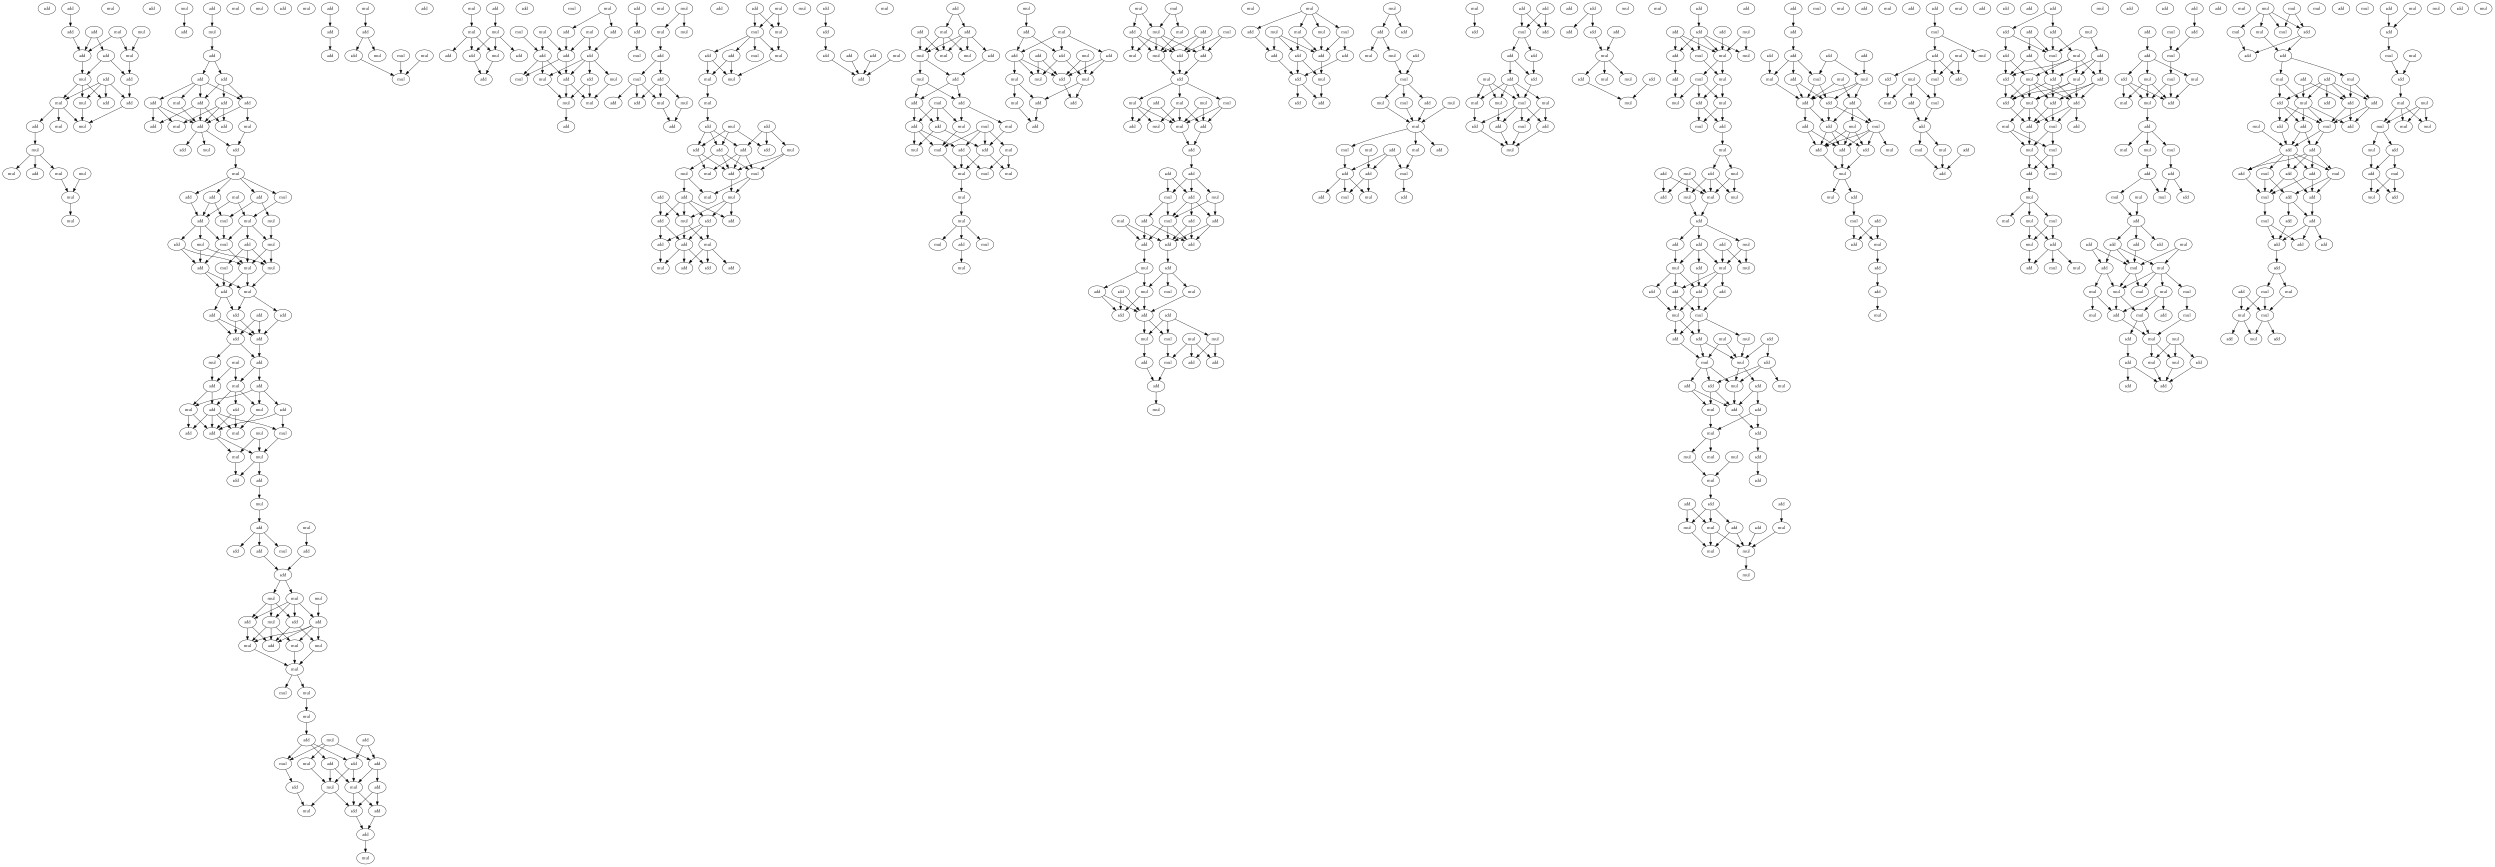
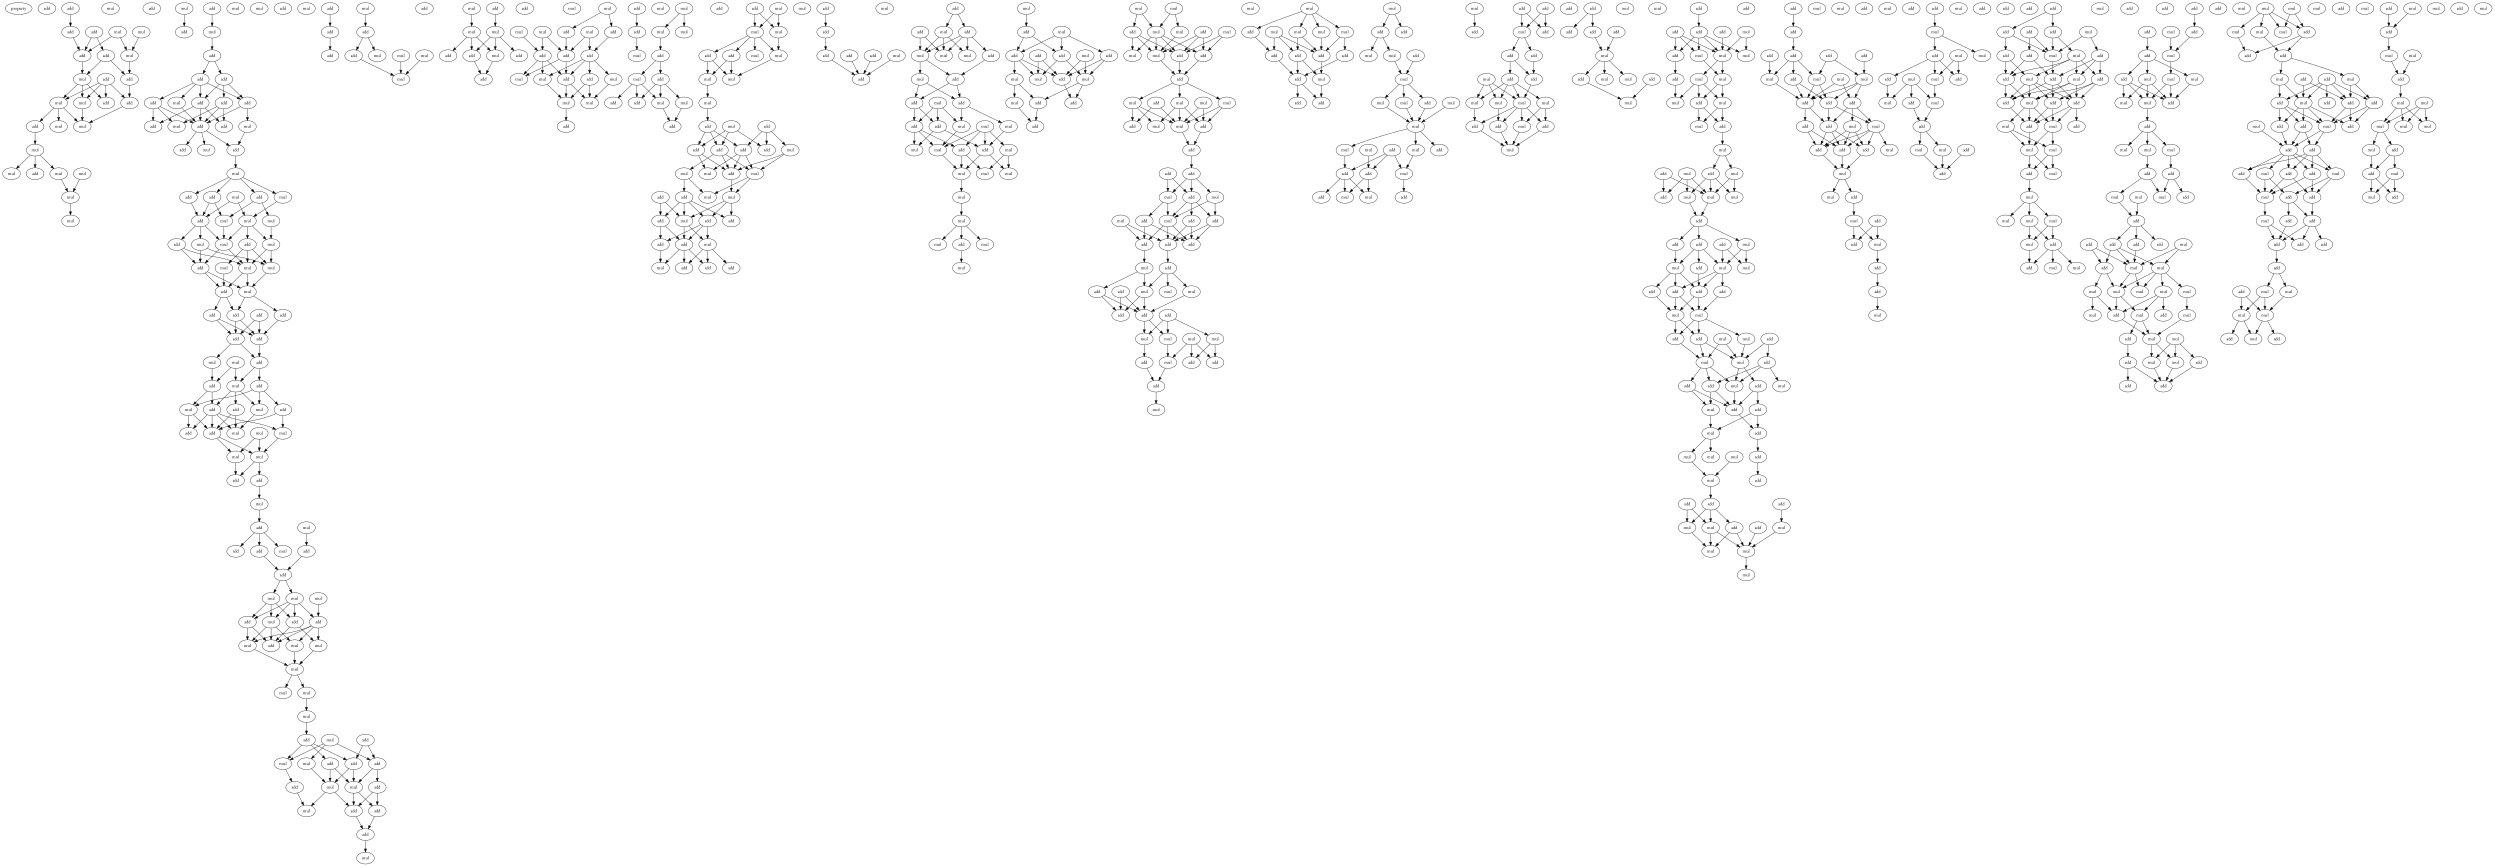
node "property": added
